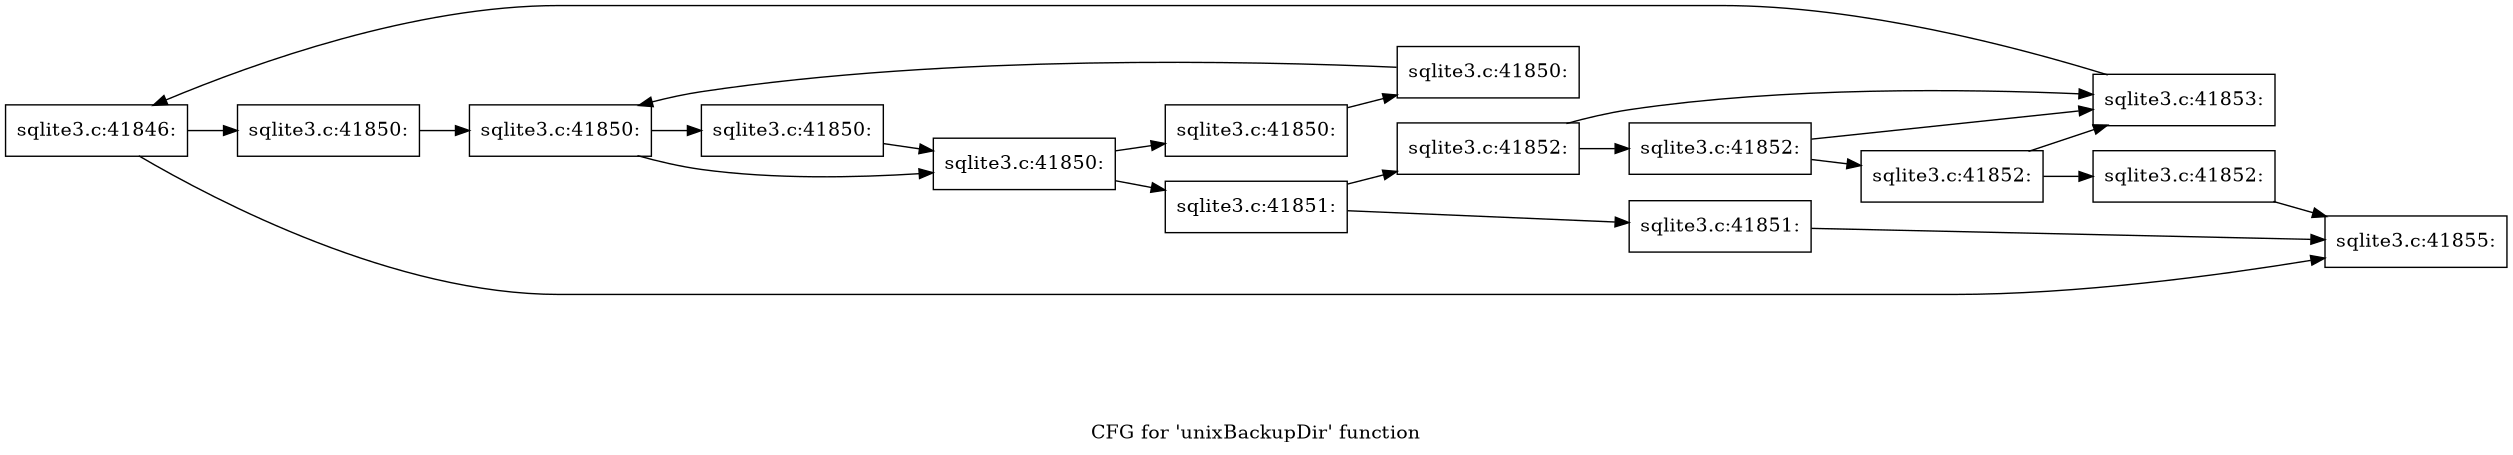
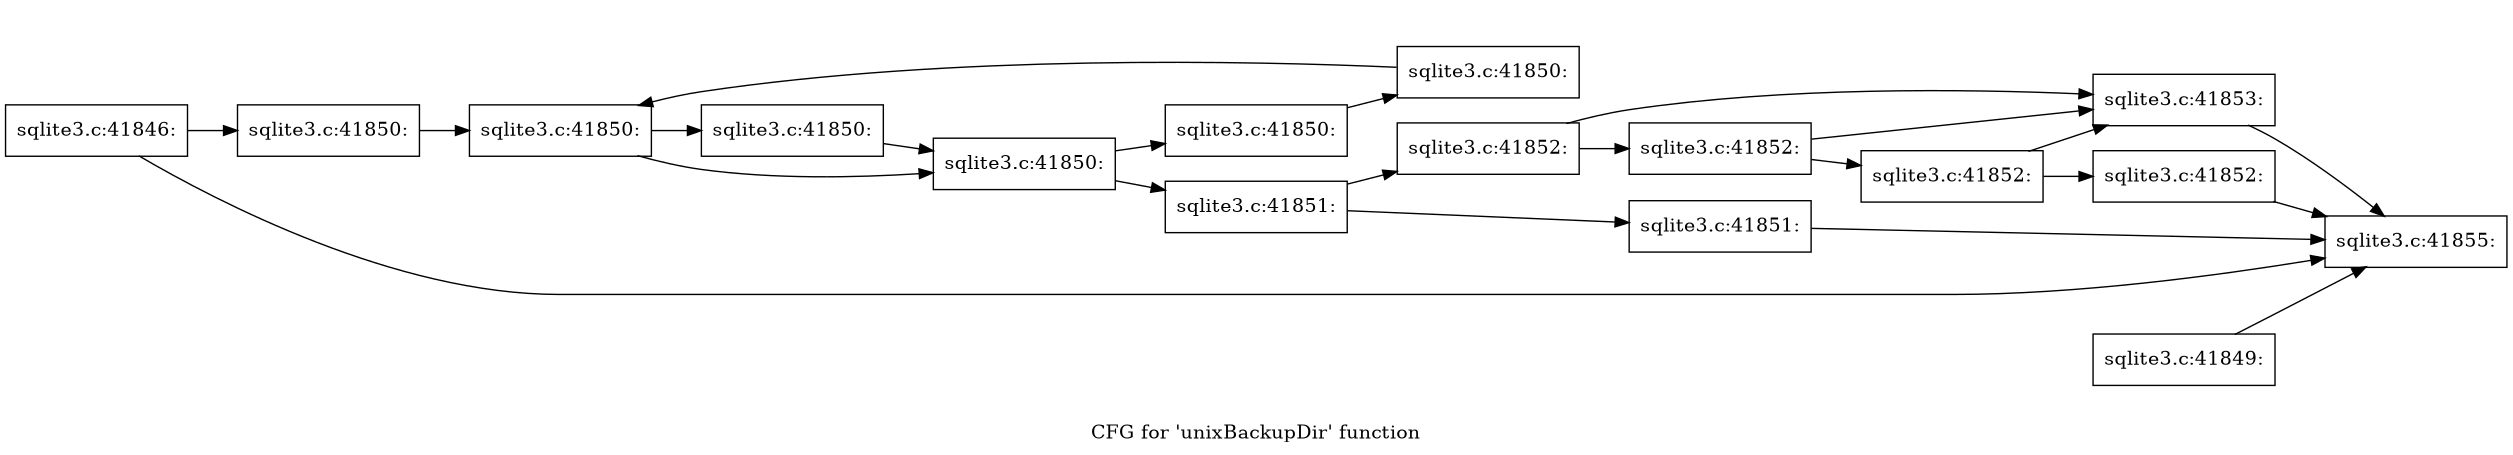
edge "sqlite3.c:41853:" -> "sqlite3.c:41846:": now "sqlite3.c:41853:" -> "sqlite3.c:41855:"
node "sqlite3.c:41849:": added
